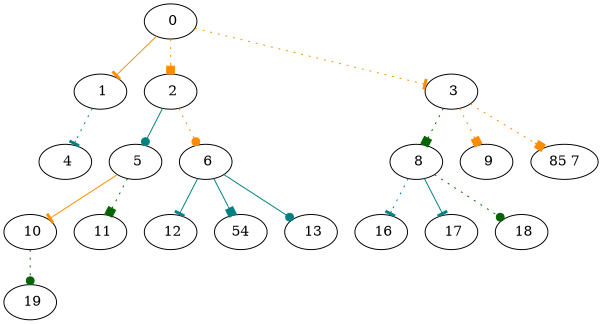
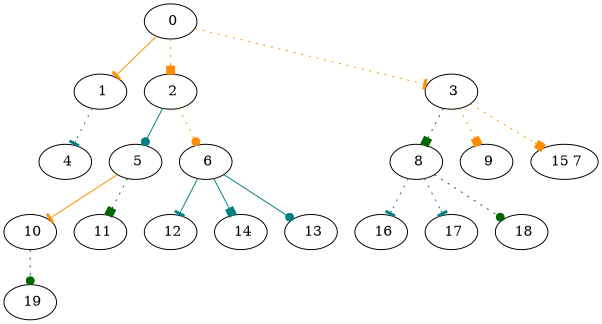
node "85 7": label "85 7" -> "15 7"
edge "8" -> "17": style solid -> dotted
node "54": label "54" -> "14"
